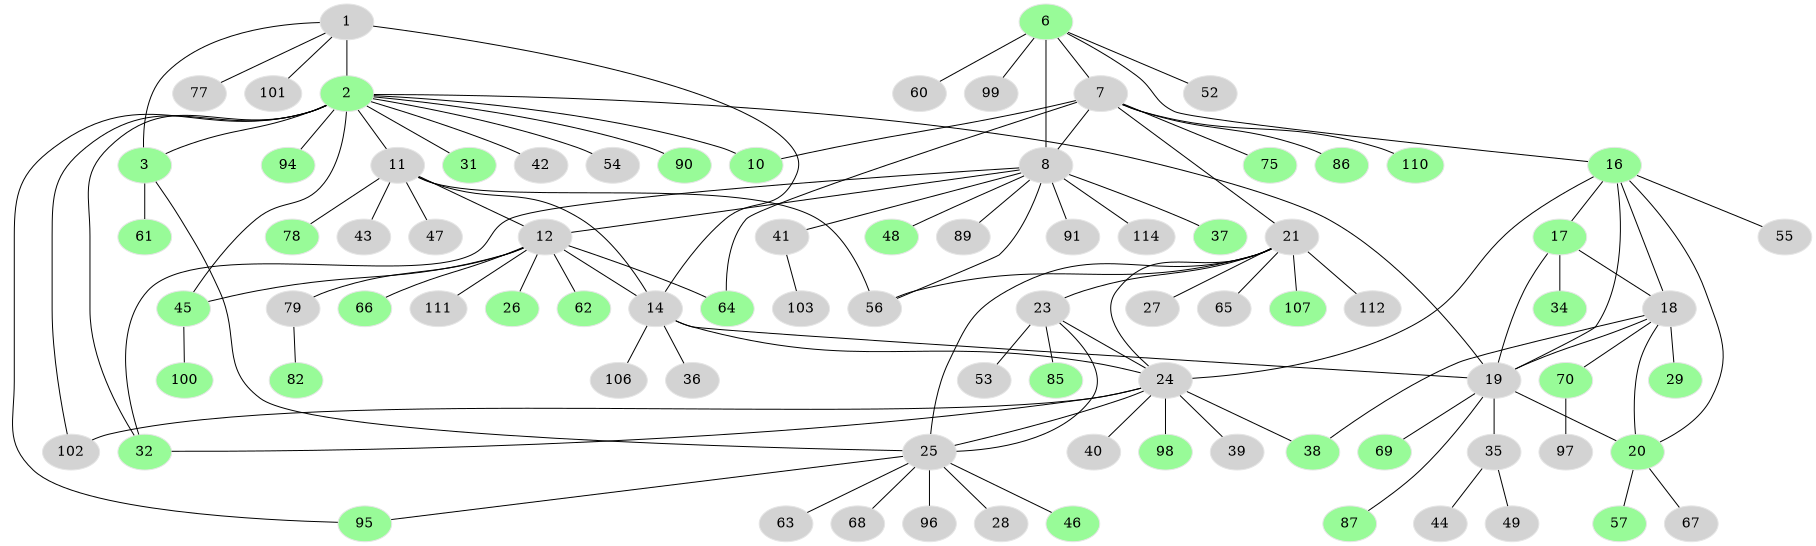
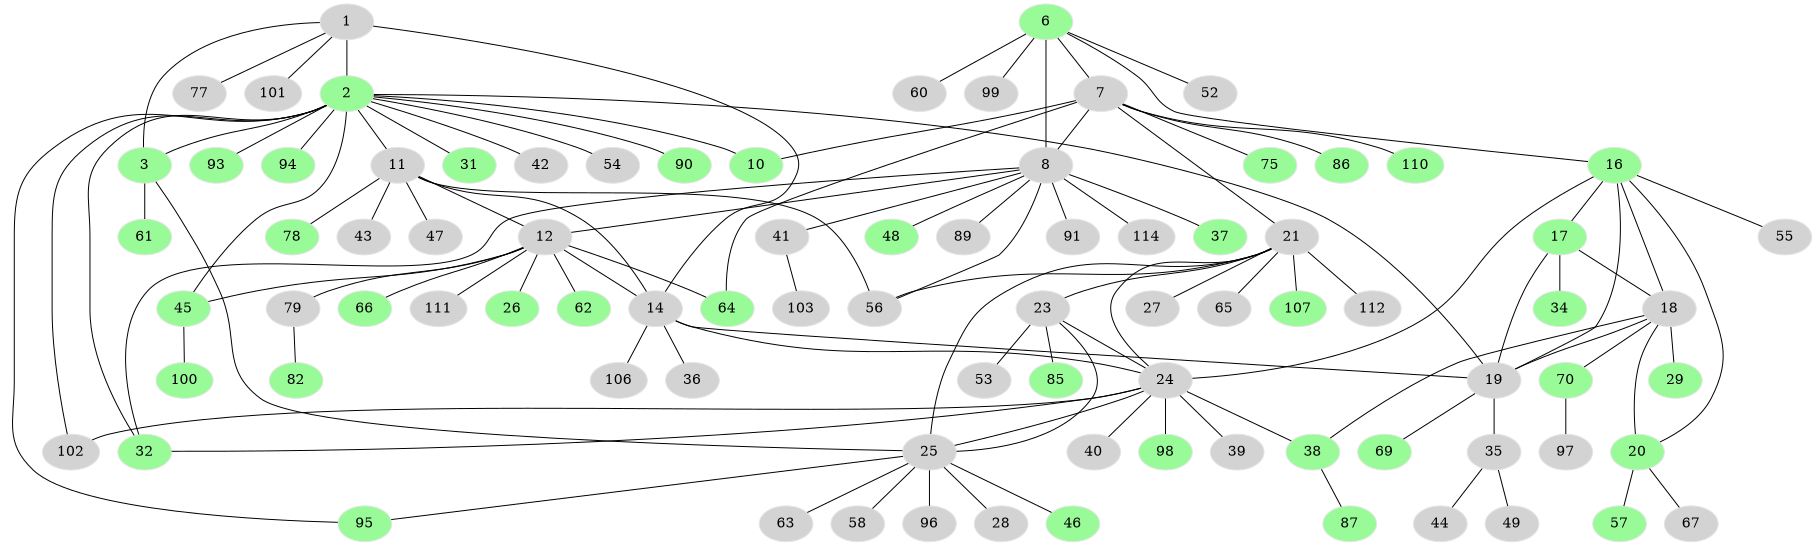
node "93": added
edge "19" -- "20": removed
edge "19" -- "87": now "38" -- "87"
node "68": label "68" -> "58"
